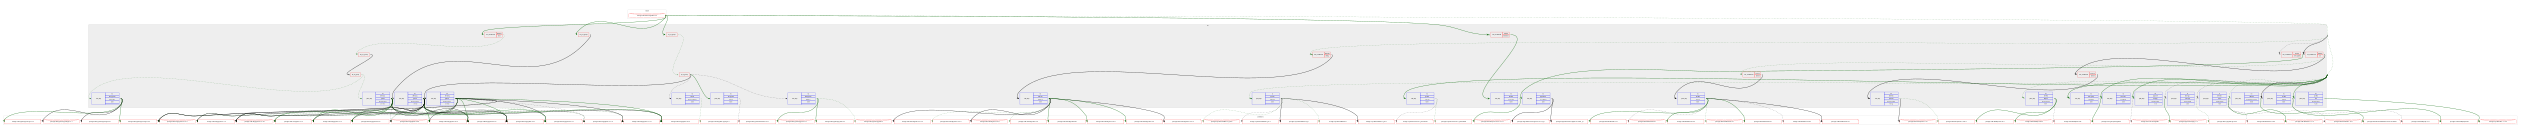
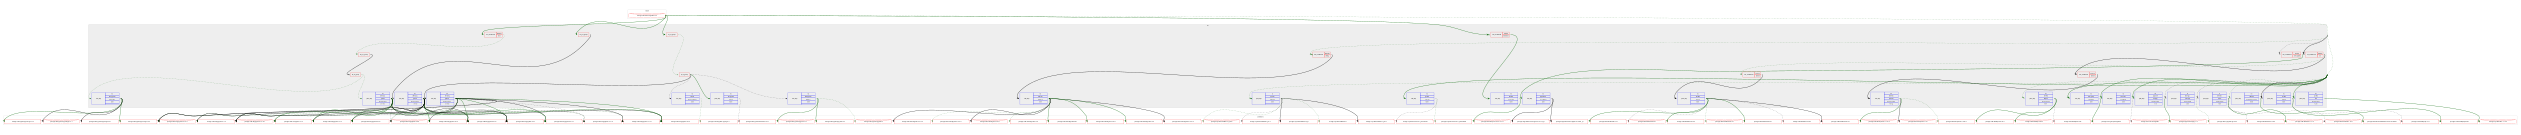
node "portage://dev-libs/openssl-1.1.1d-r2": added
